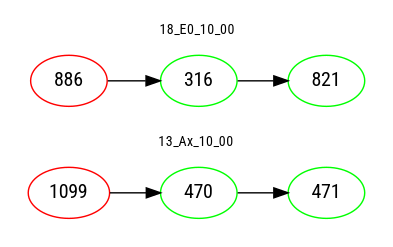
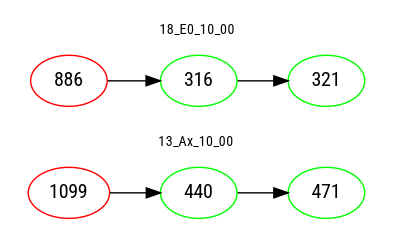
node "821": label "821" -> "321"
node "470": label "470" -> "440"
